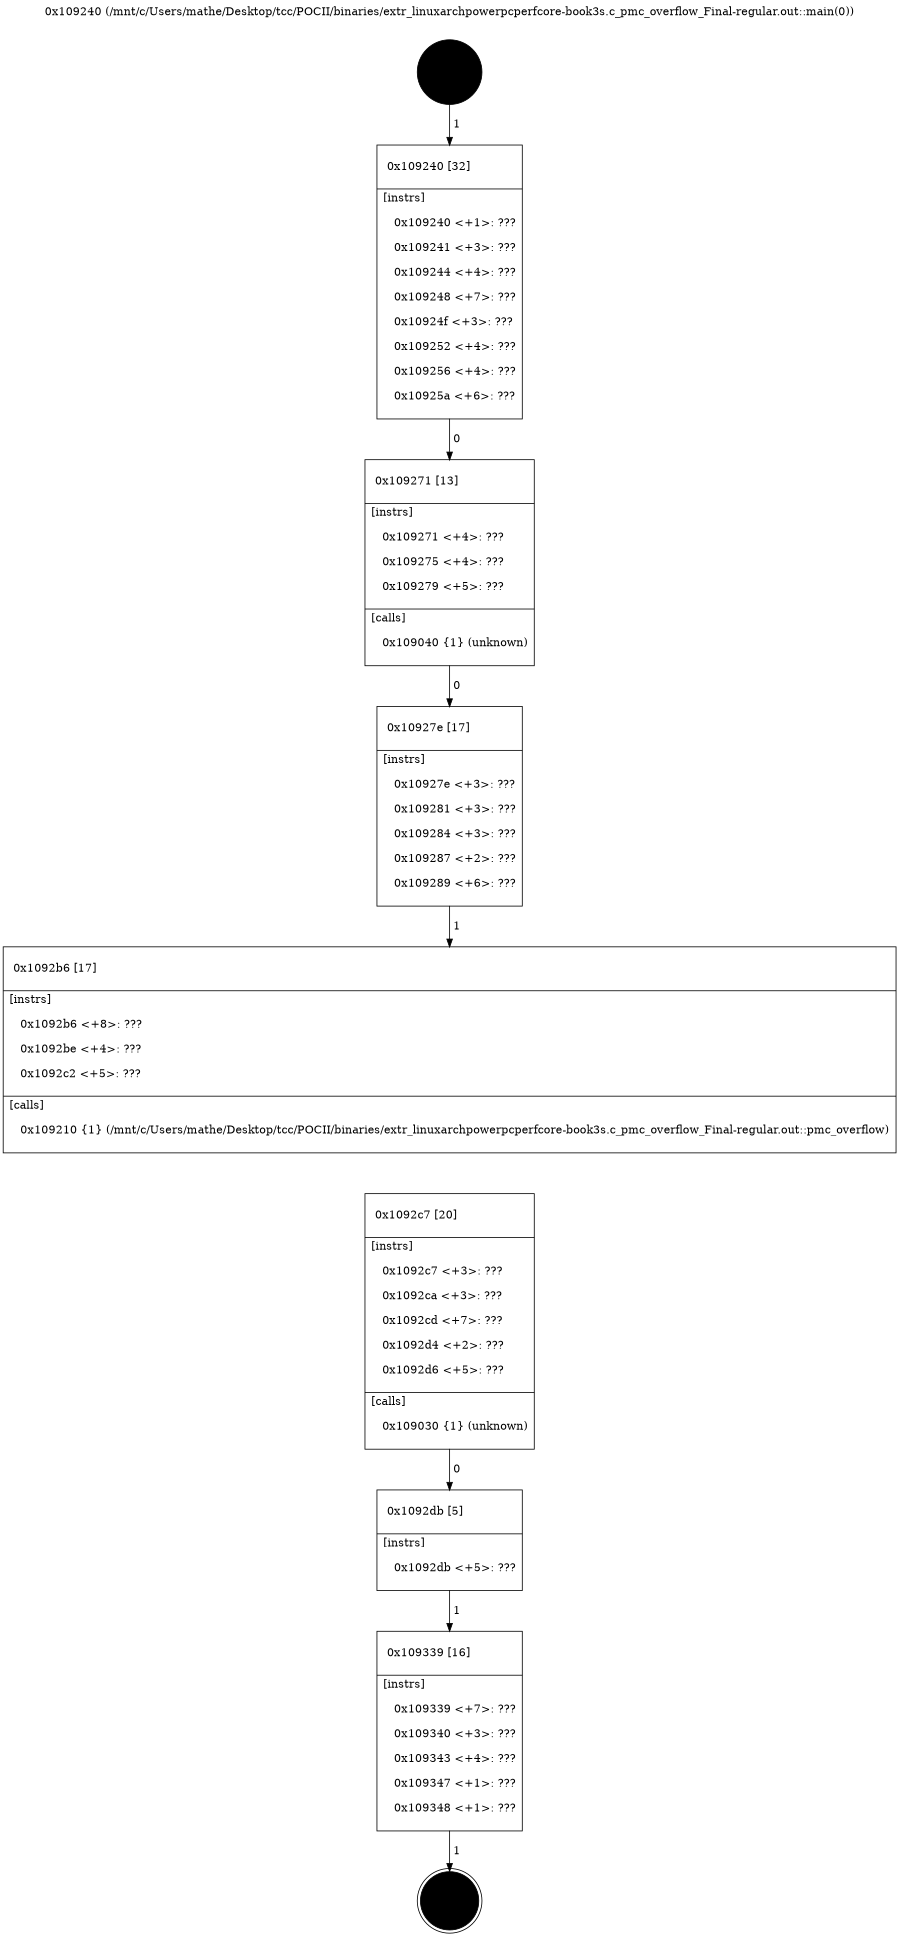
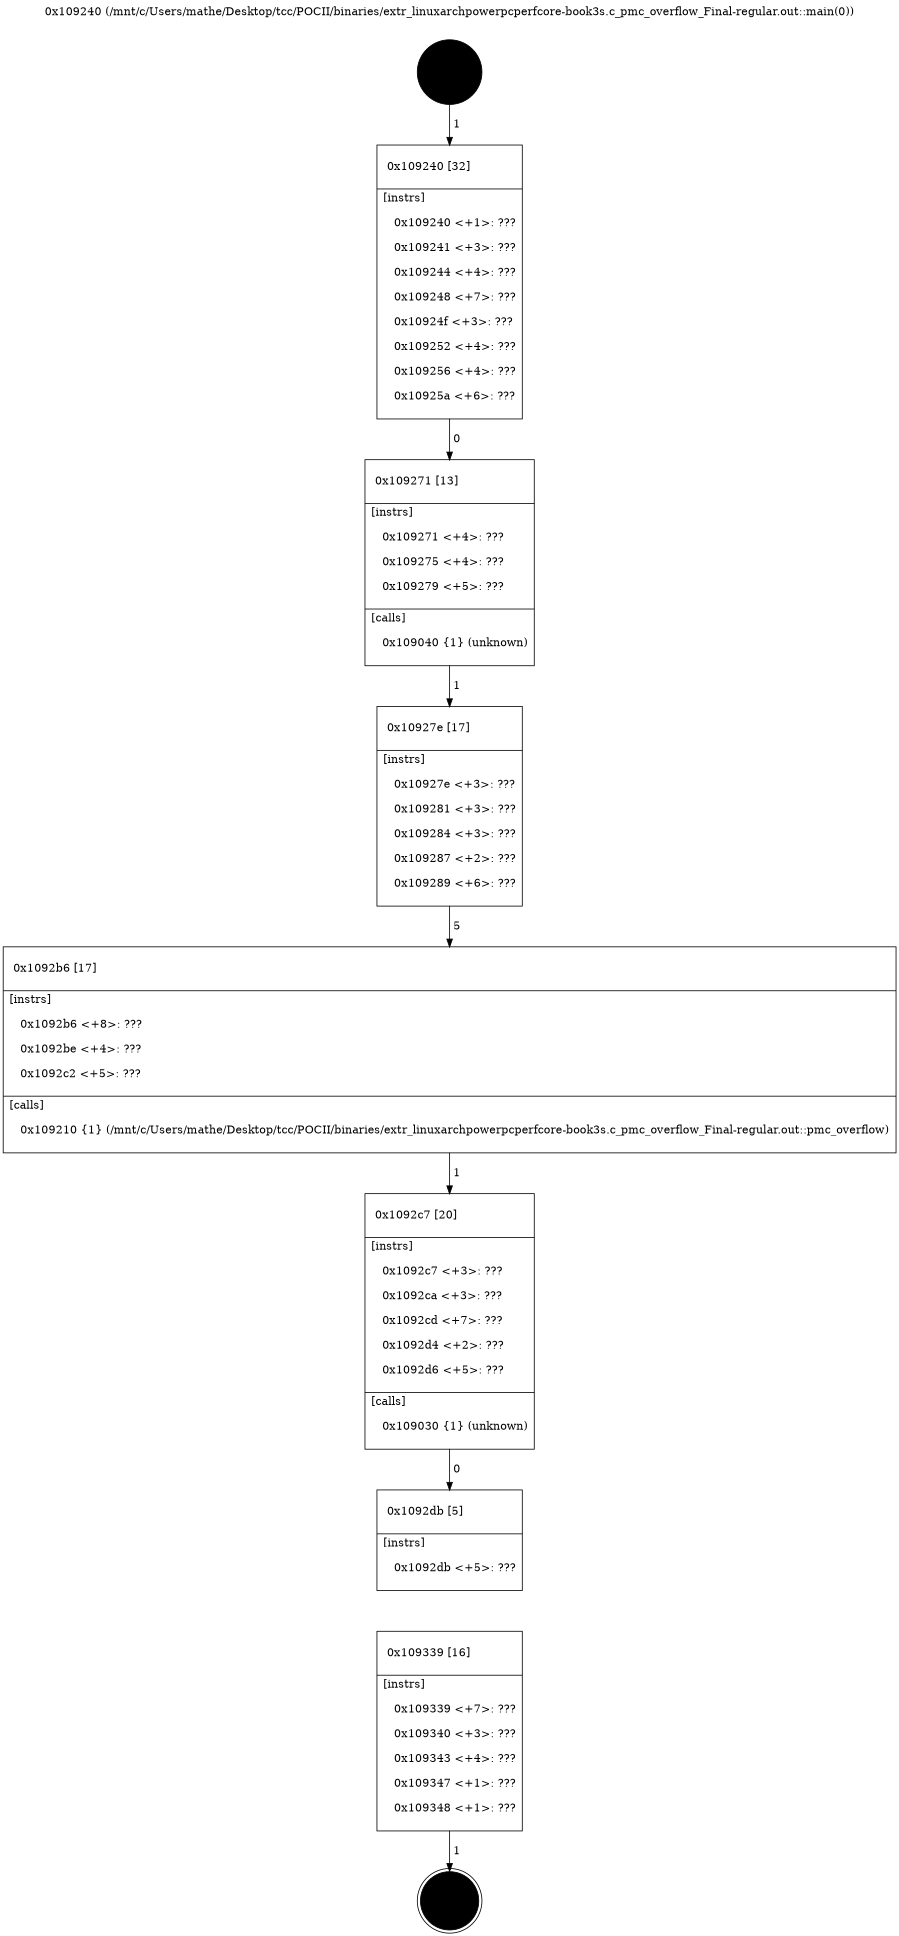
edge "0x109271 [13]" -> "0x10927e [17]": label " 0" -> " 1"
edge "0x10927e [17]" -> "0x1092b6 [17]": label " 1" -> " 5"
edge "0x1092b6 [17]" -> "0x1092c7 [20]": added, label "1"
edge "0x1092db [5]" -> "0x109339 [16]": removed, label "1"
